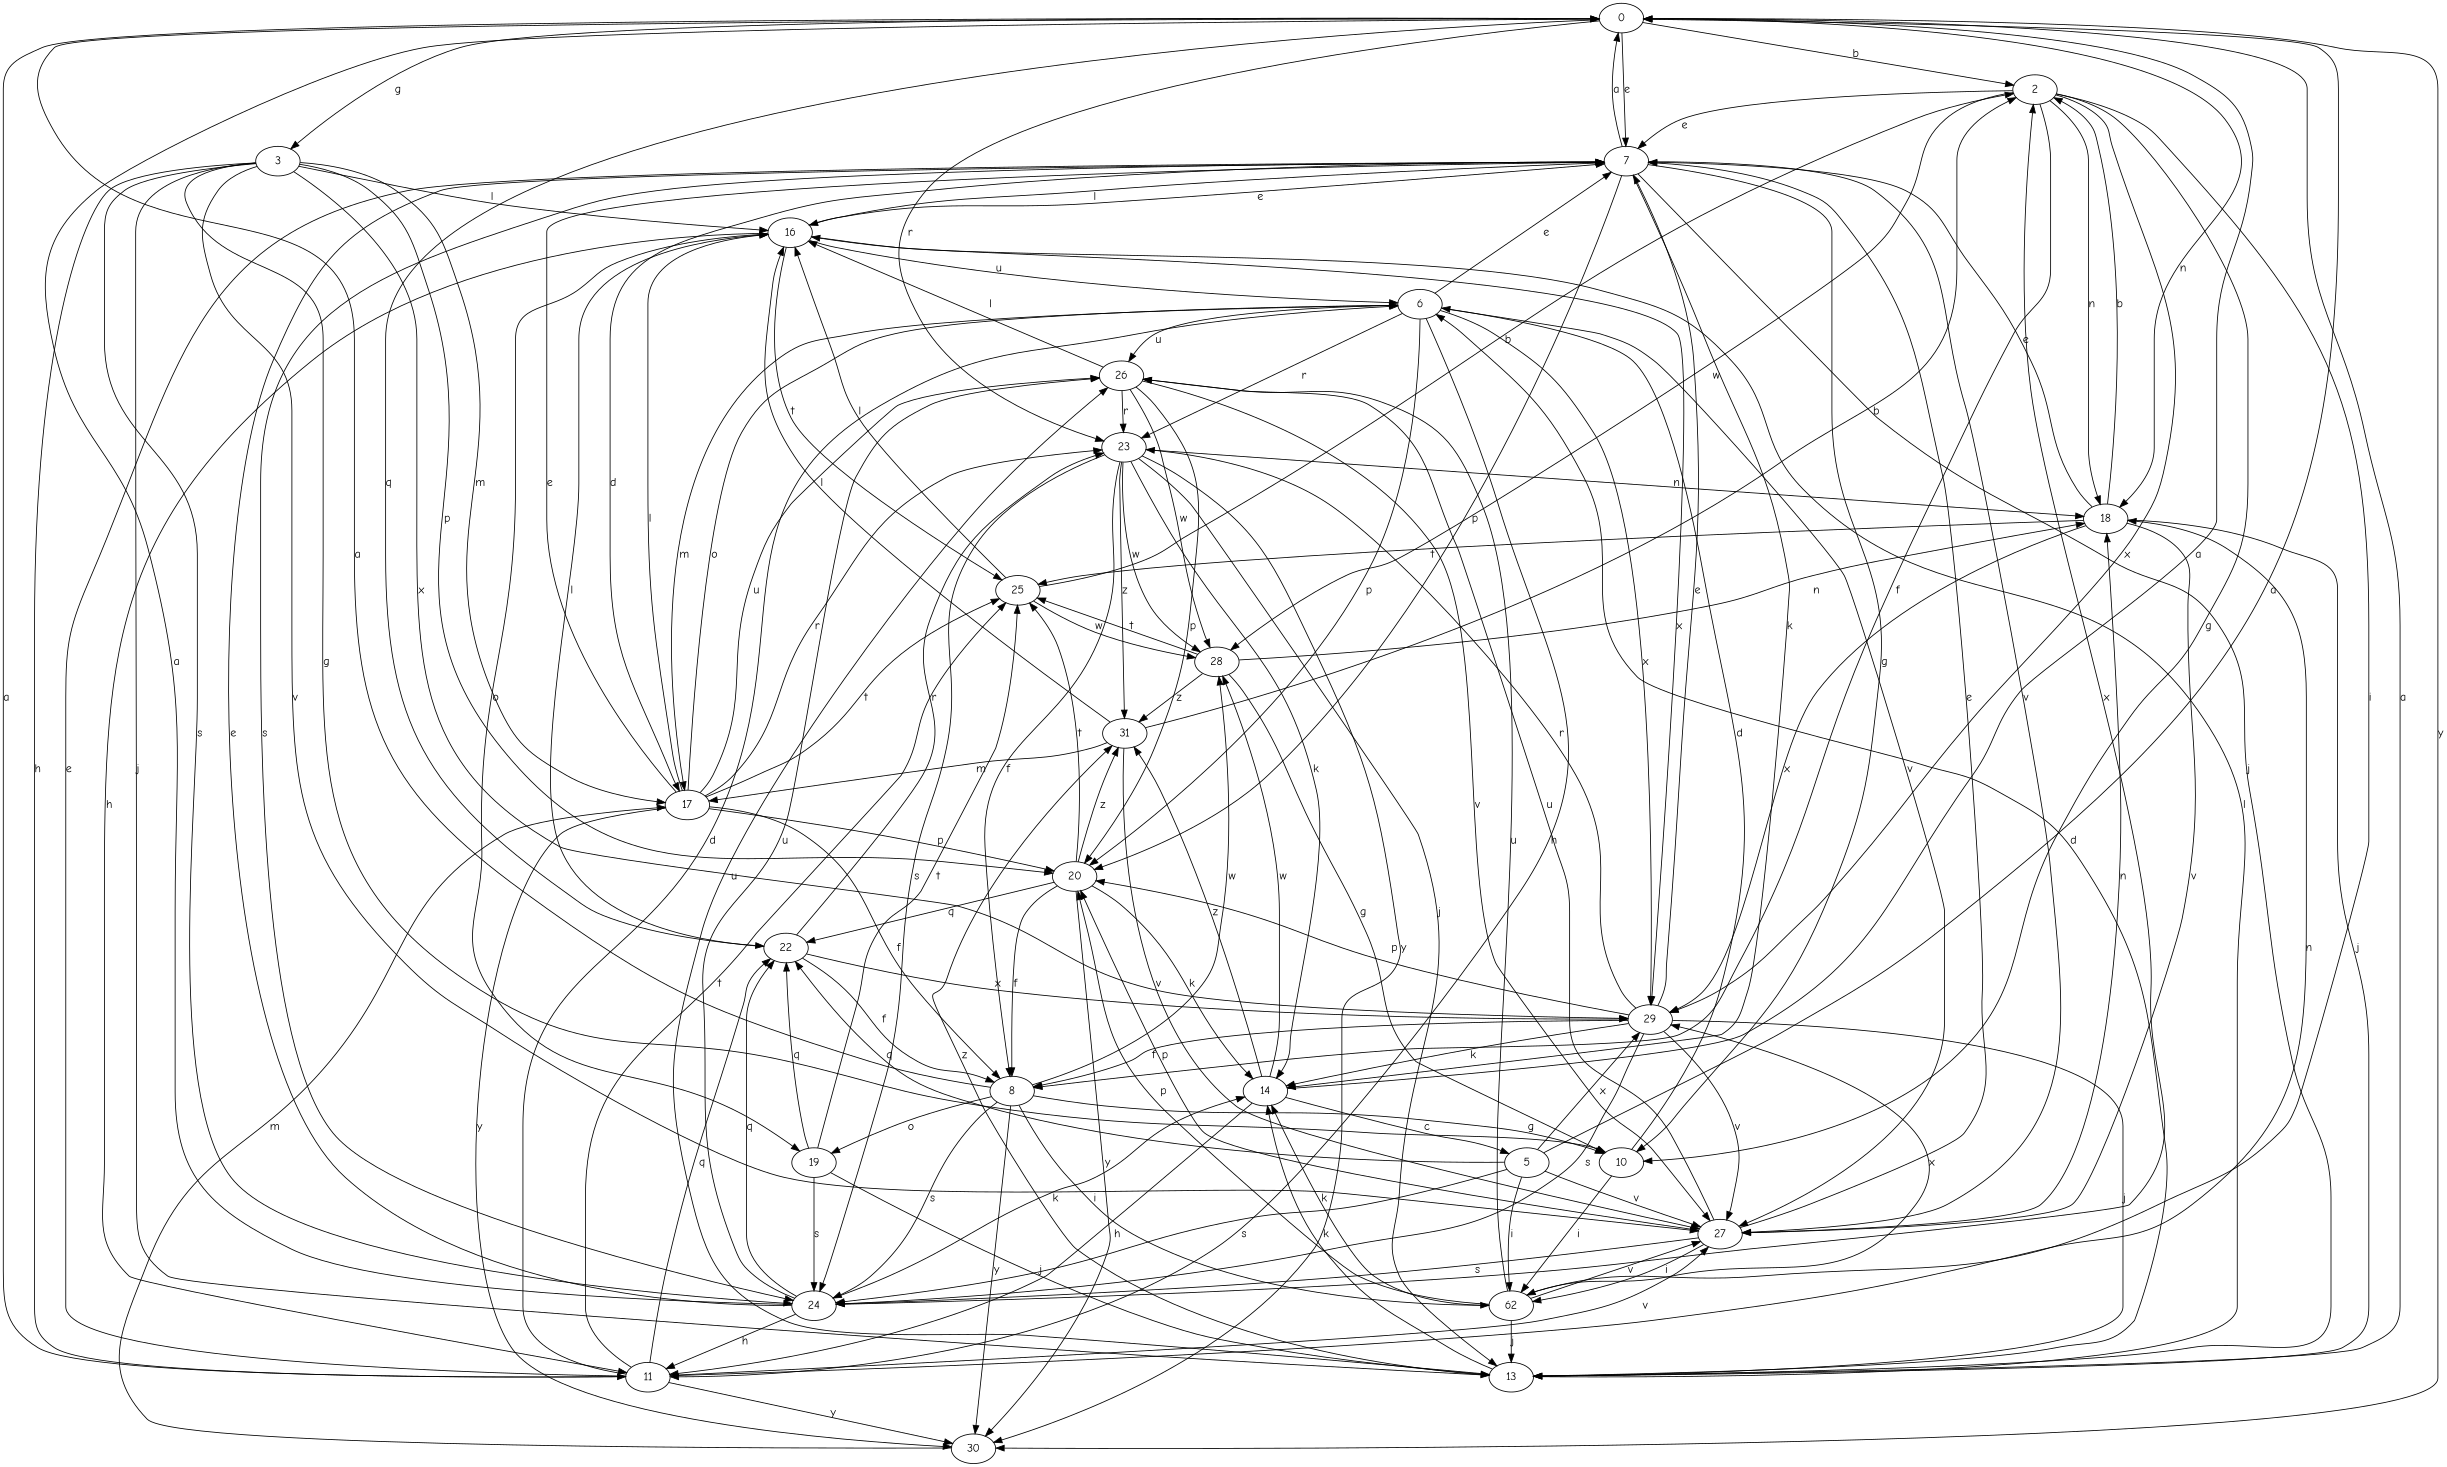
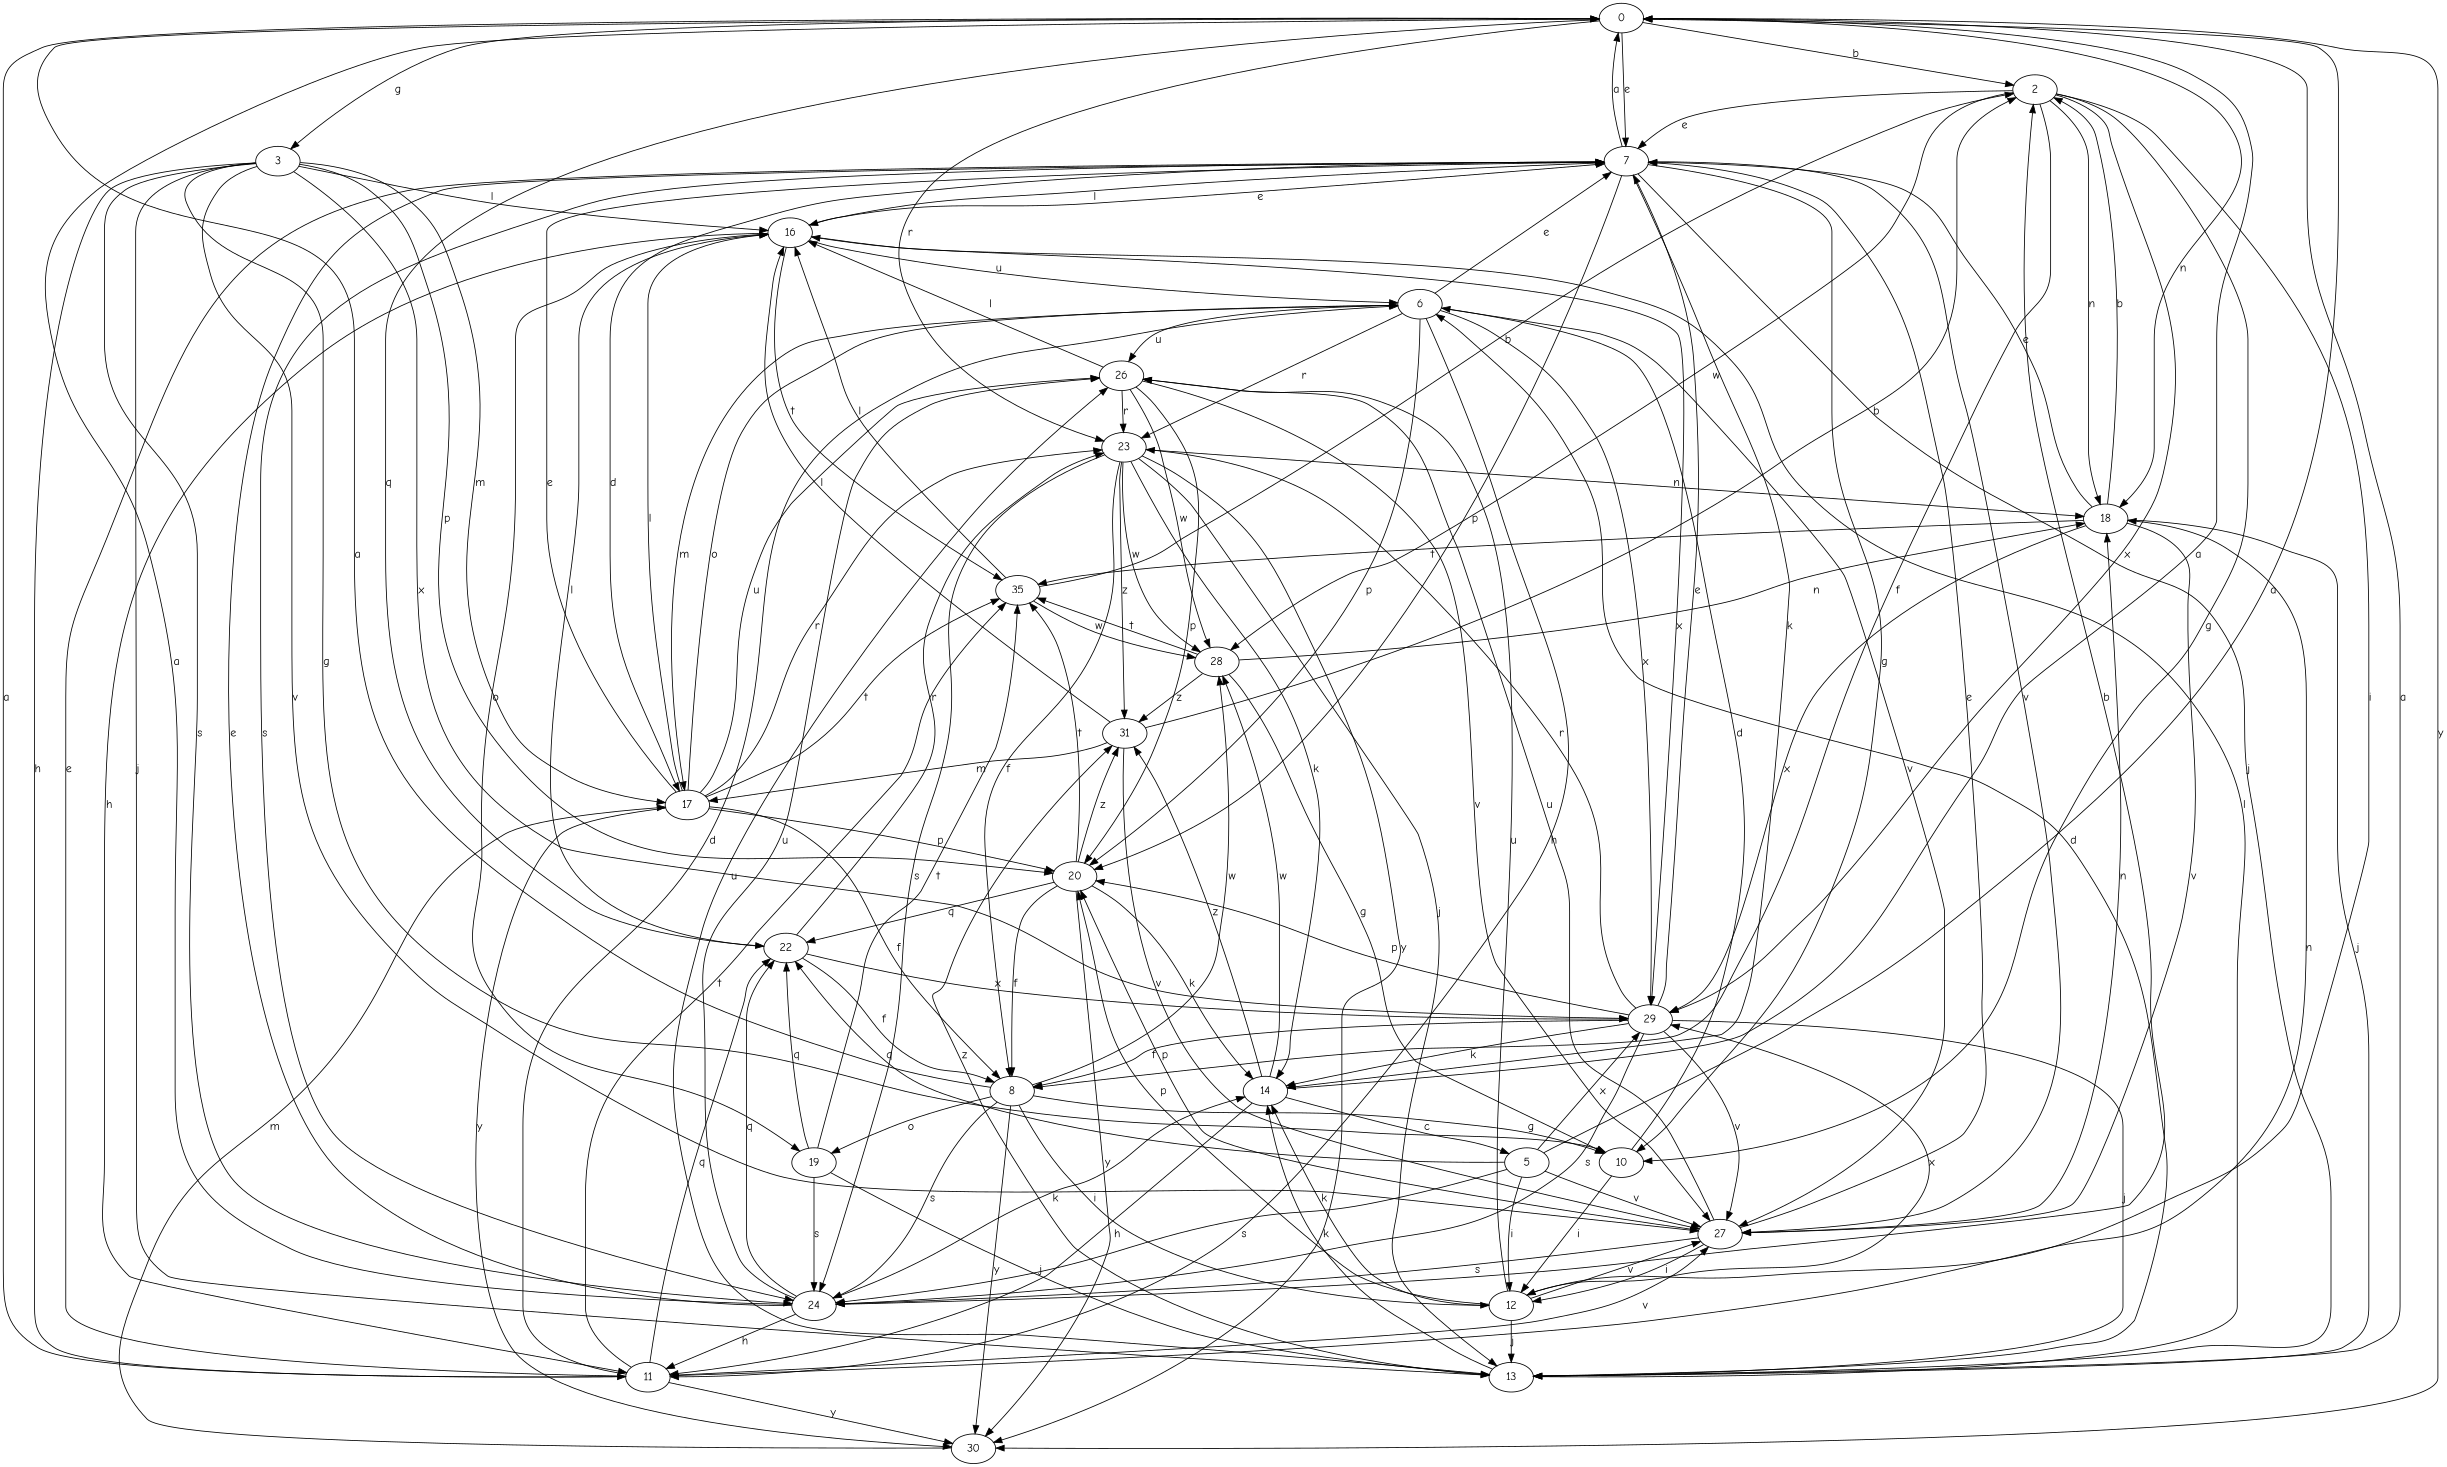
node "25": label "25" -> "35"
edge "24" -> "2": label "x" -> "b"
node "62": label "62" -> "12"
